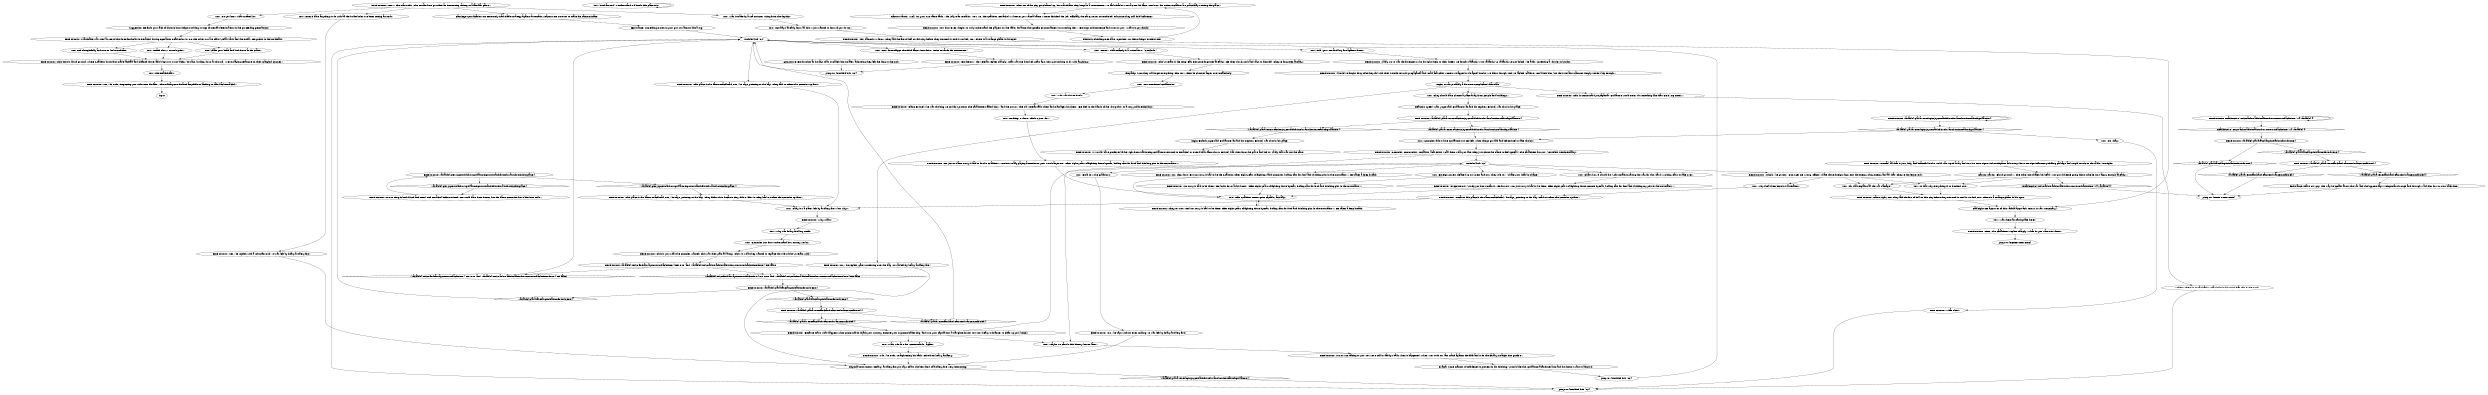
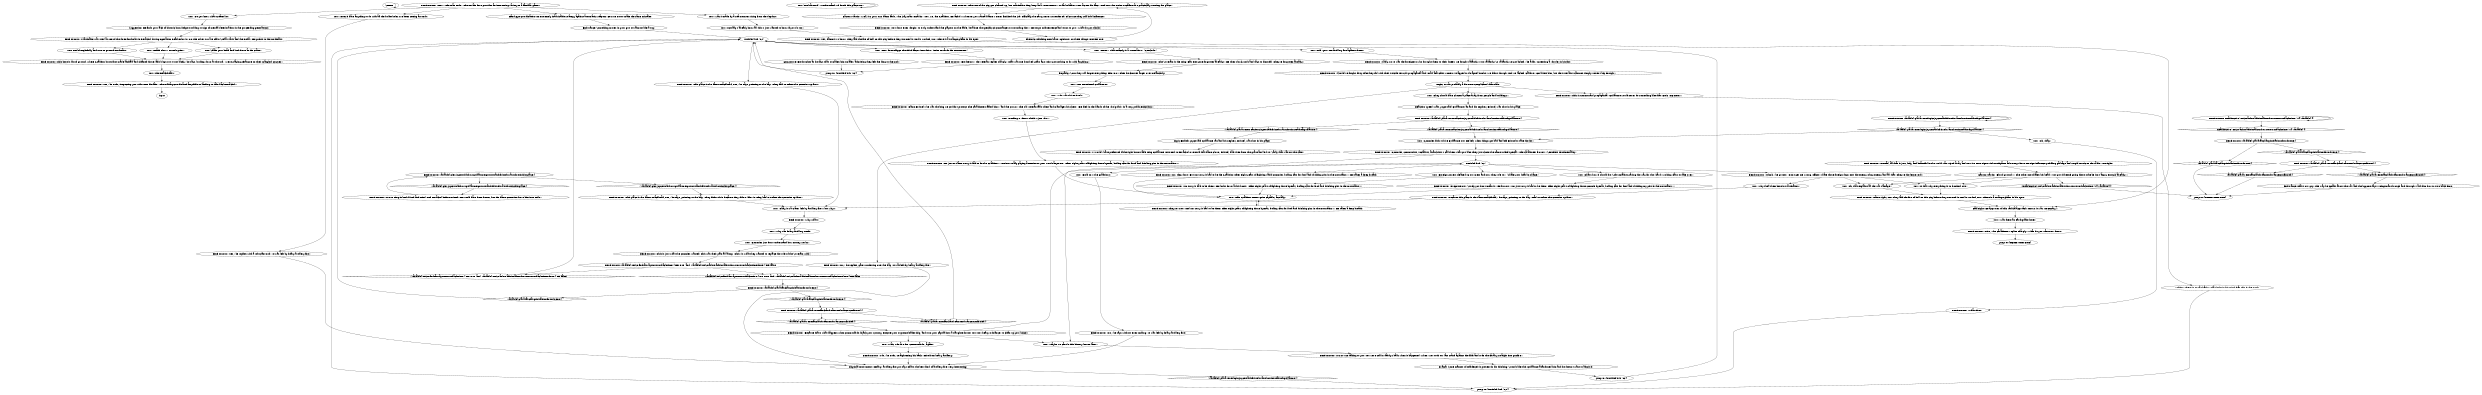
node "START": added
node "You: Nod thoughtfully and turn to look northeast.": label "You: Nod thoughtfully and turn to look northeast." -> "You: Nod thoughtfully and turn to ground northeast."
